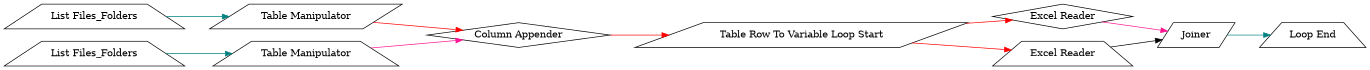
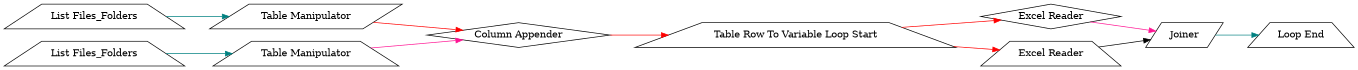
node "Table Row To Variable Loop Start": shape parallelogram -> trapezium
